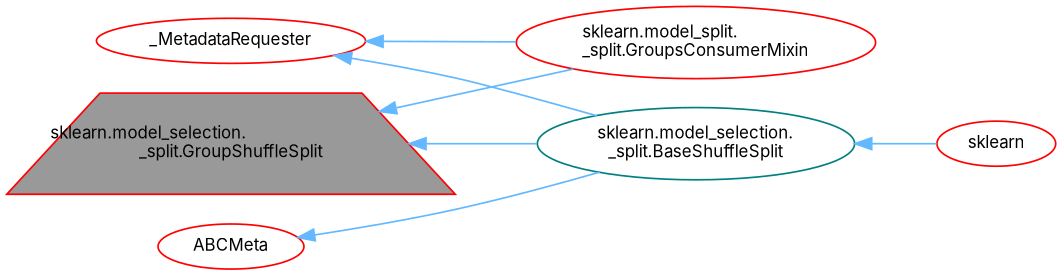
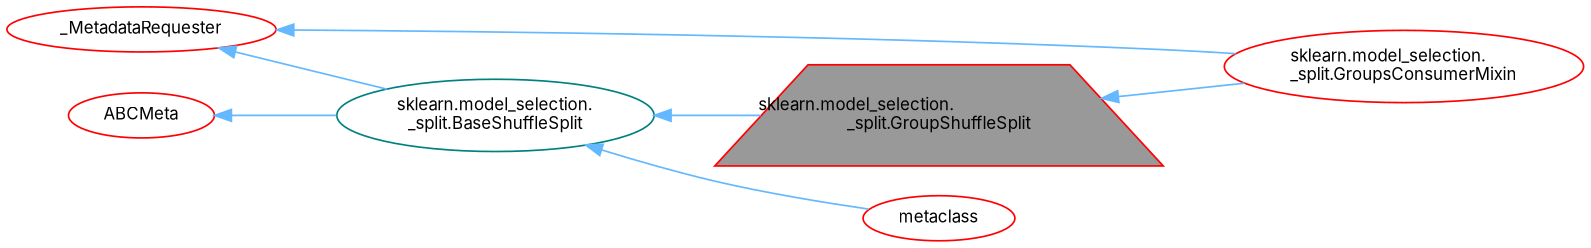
node "sklearn.model_split. _split.GroupsConsumerMixin": label "sklearn.model_split. _split.GroupsConsumerMixin" -> "sklearn.model_selection. _split.GroupsConsumerMixin"
edge "sklearn.model_selection. _split.BaseShuffleSplit" -> "sklearn.model_selection. _split.GroupShuffleSplit": reversed
node "sklearn": label "sklearn" -> "metaclass"
